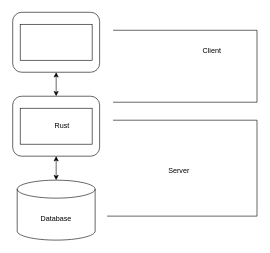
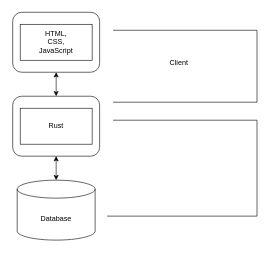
node "HTML, CSS, JavaScript": added
node "Client": moved (212, 51) -> (179, 63)
node "Rust": moved (62, 126) -> (56, 126)
node "Server": removed
